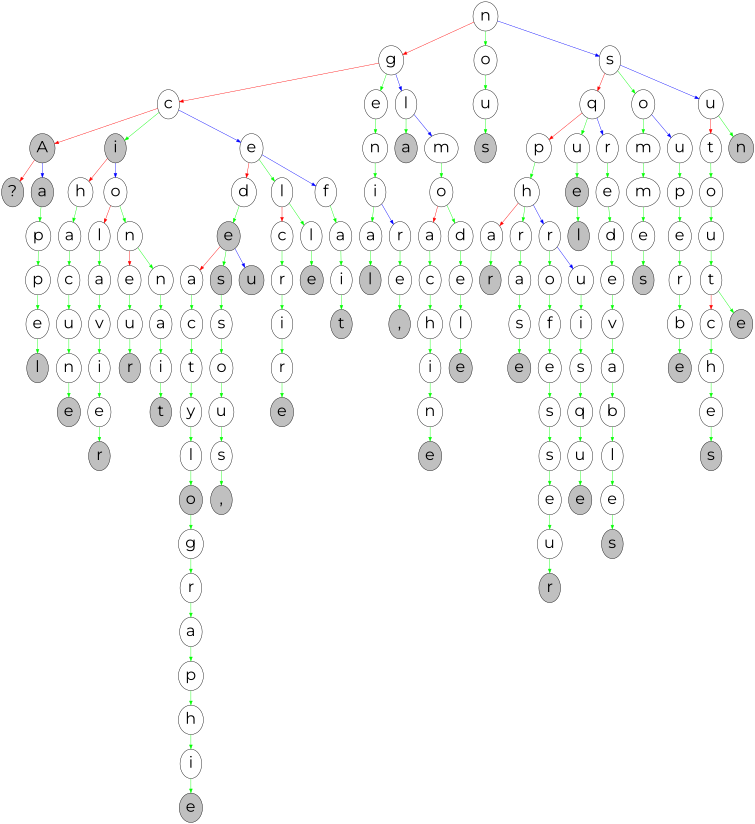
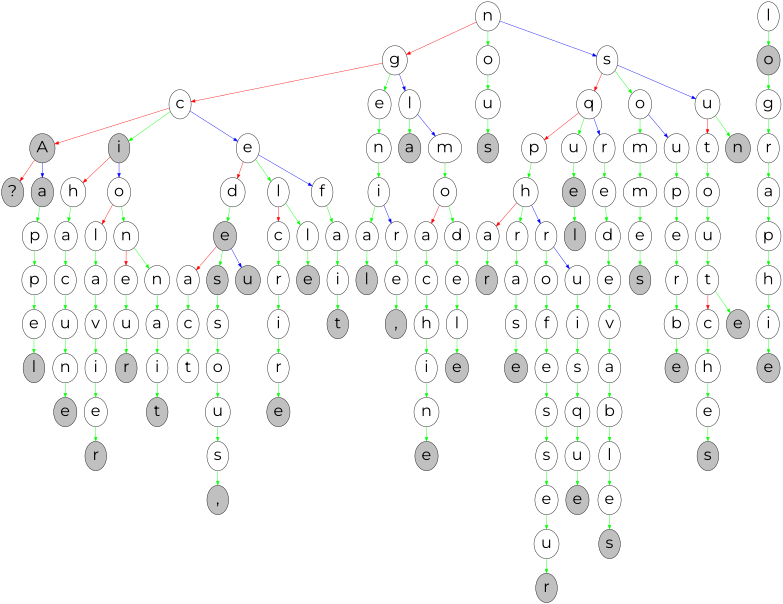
node "y": removed
